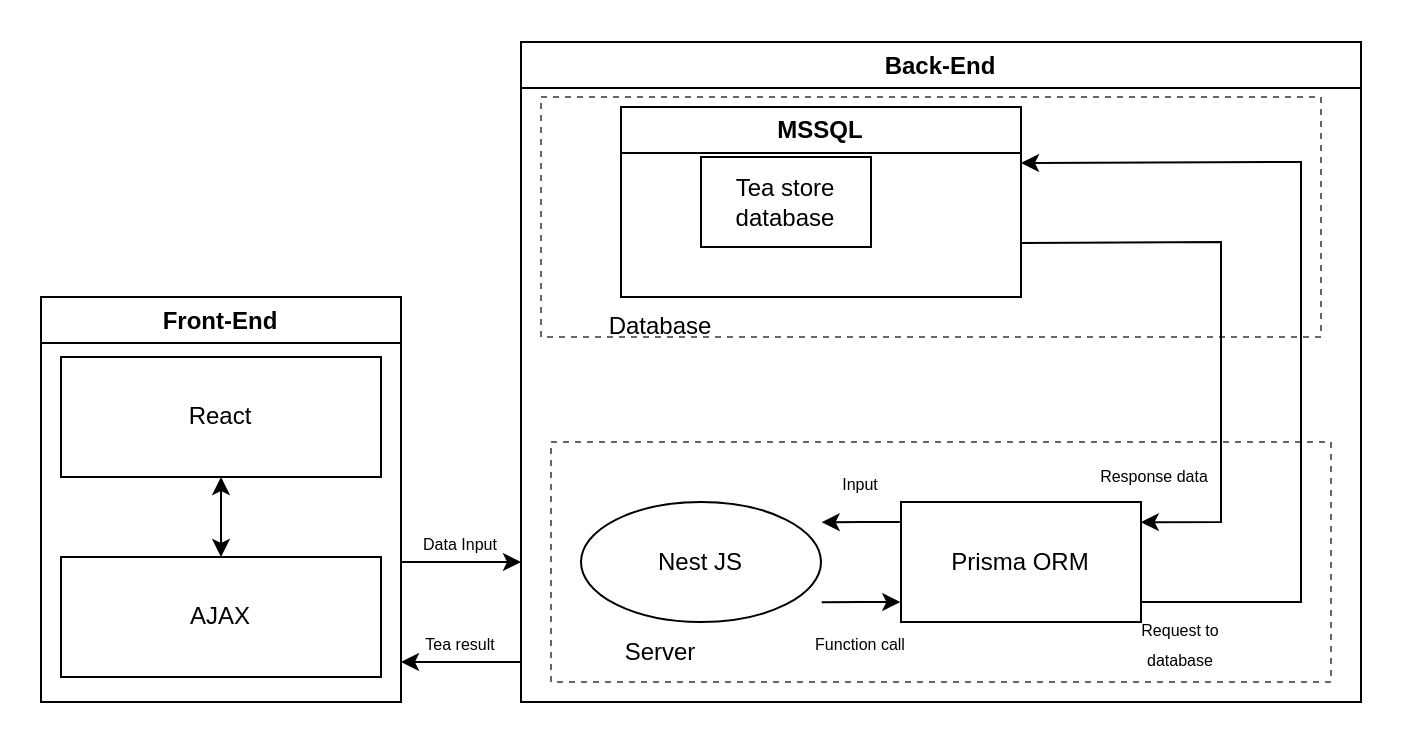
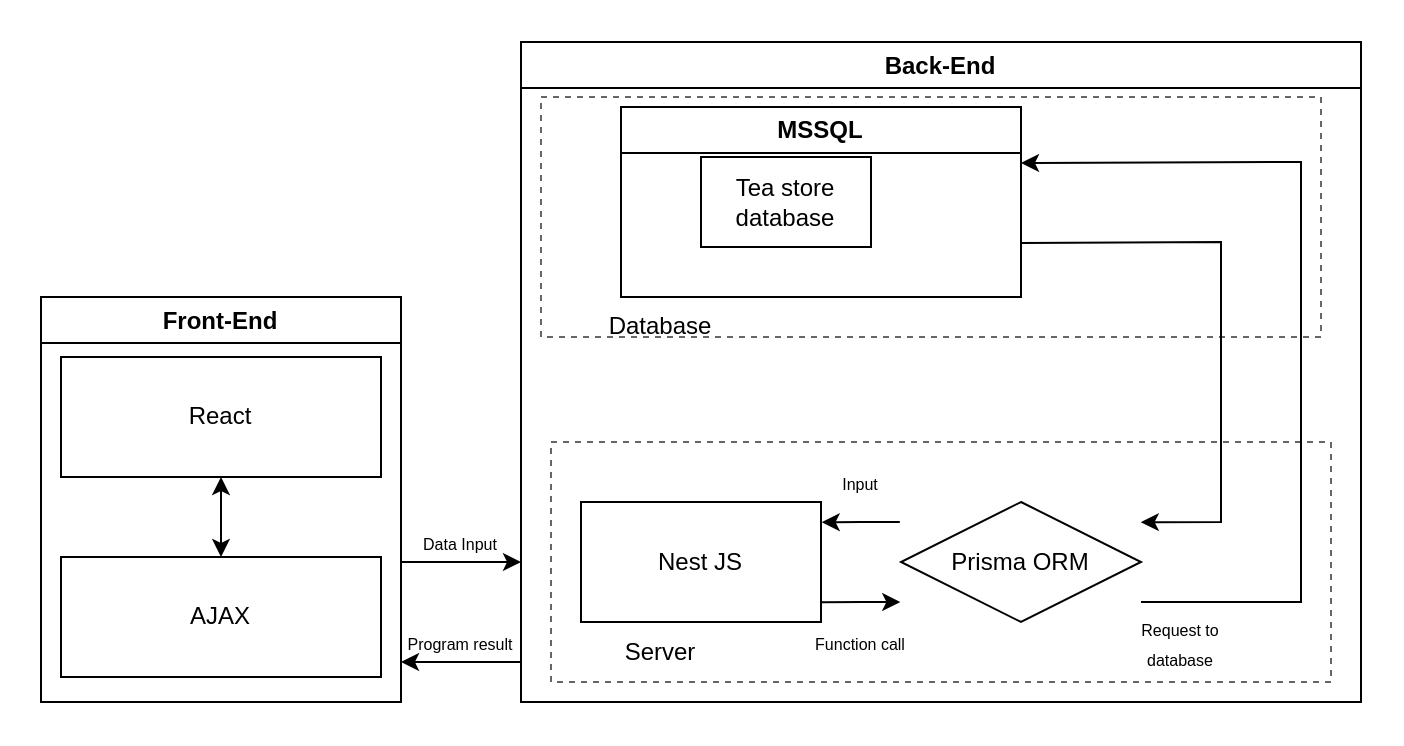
node "Response data": removed
node "Nest JS": shape ellipse -> rectangle
node "Prisma ORM": shape rectangle -> diamond
node "Tea result": label "Tea result" -> "Program result"
